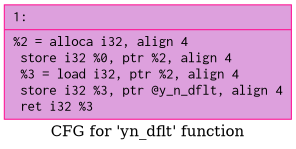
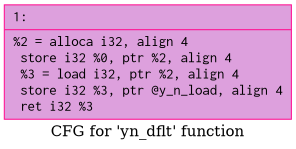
node "1:": text "store i32 %3, ptr @y_n_dflt, align 4" -> "store i32 %3, ptr @y_n_load, align 4"
